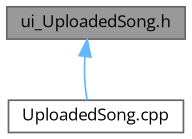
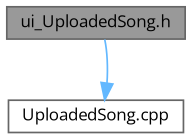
edge "UploadedSong.cpp" -> "ui_UploadedSong.h": reversed
